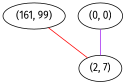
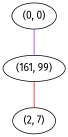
edge "(0, 0)" -- "(2, 7)": now "(0, 0)" -- "(161, 99)"
